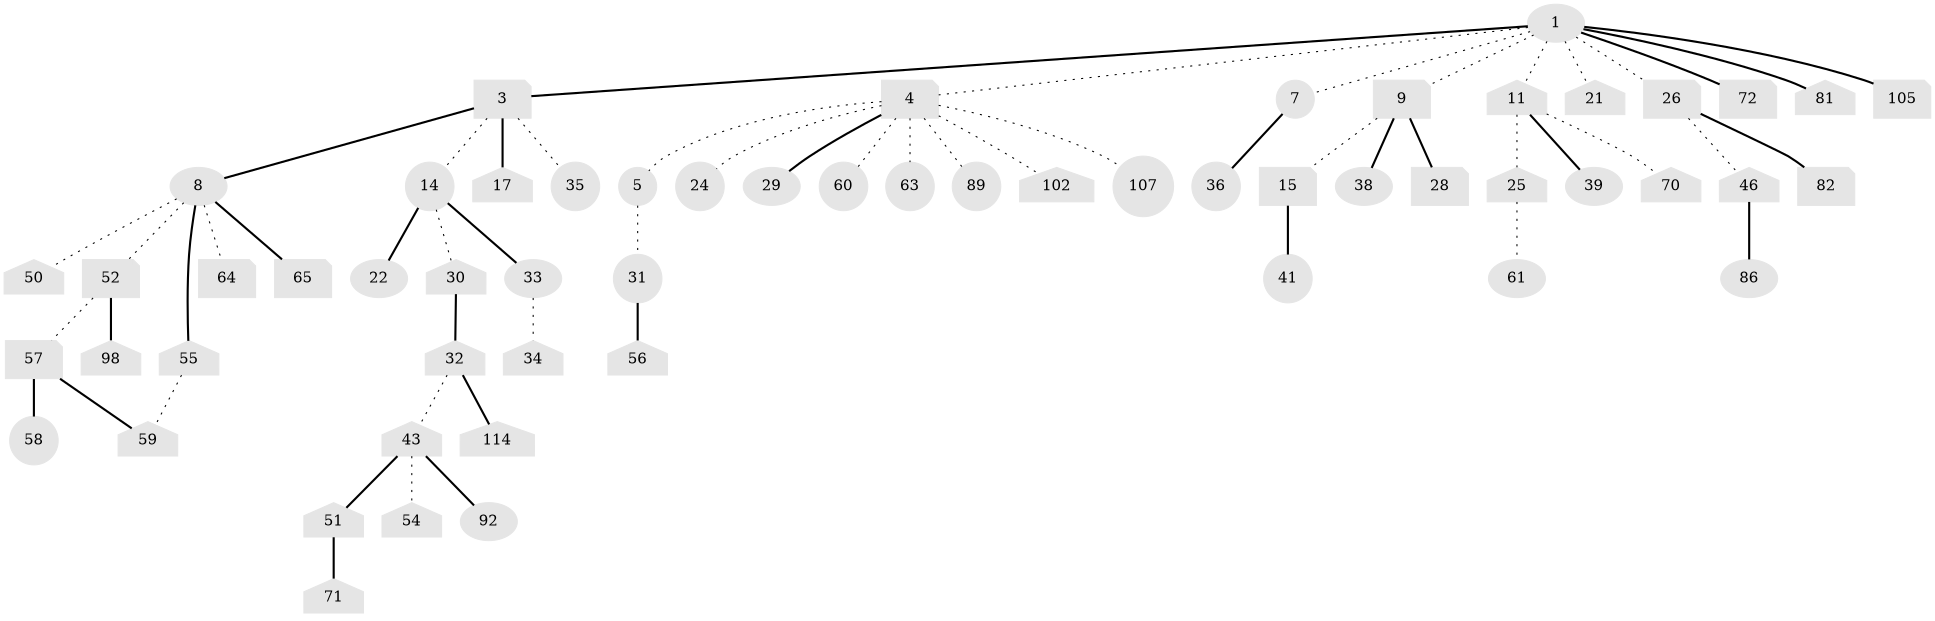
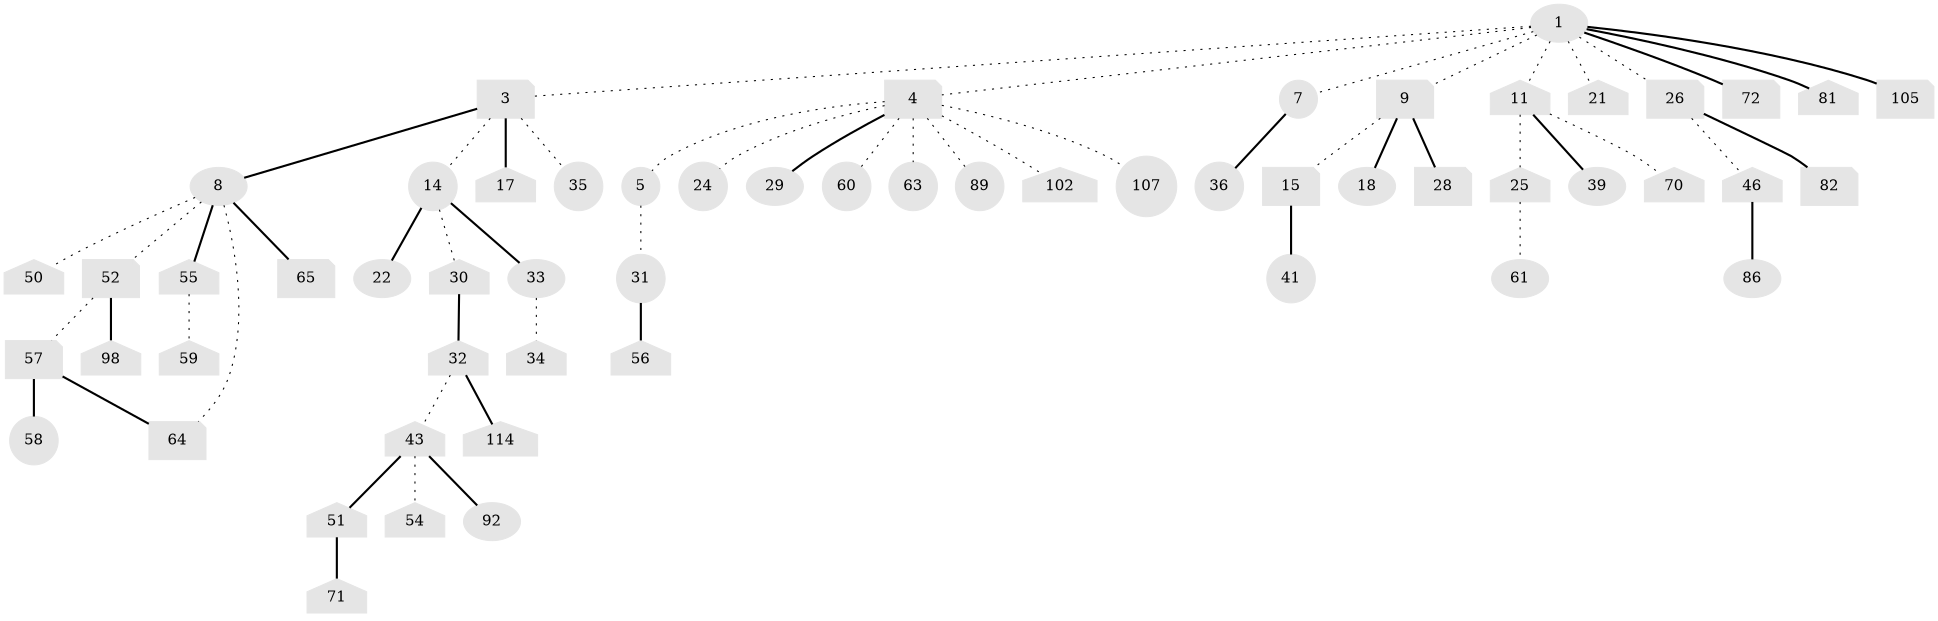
edge "1" -- "3": style bold -> dotted
node "38": label "38" -> "18"
edge "57" -- "59": now "57" -- "64"
